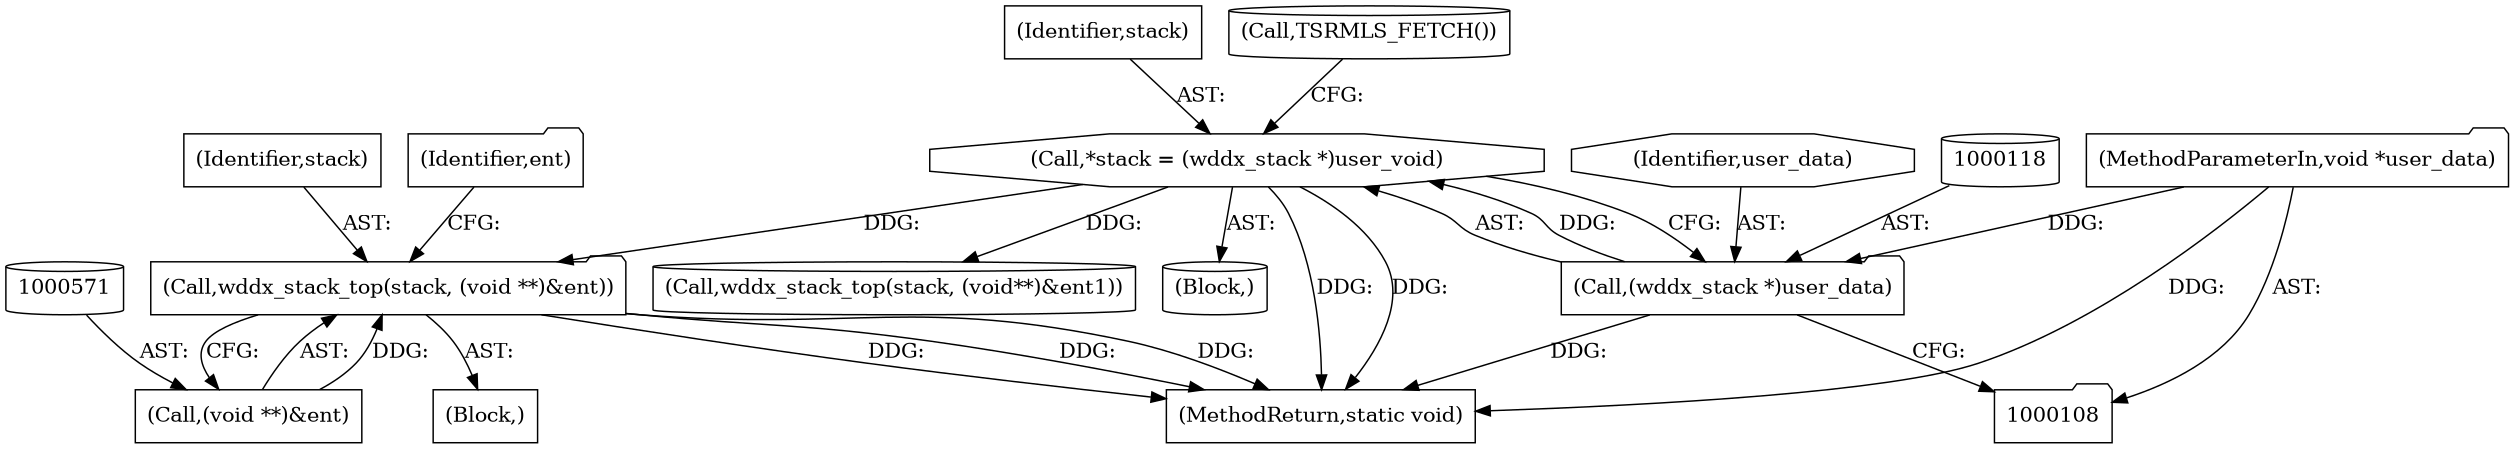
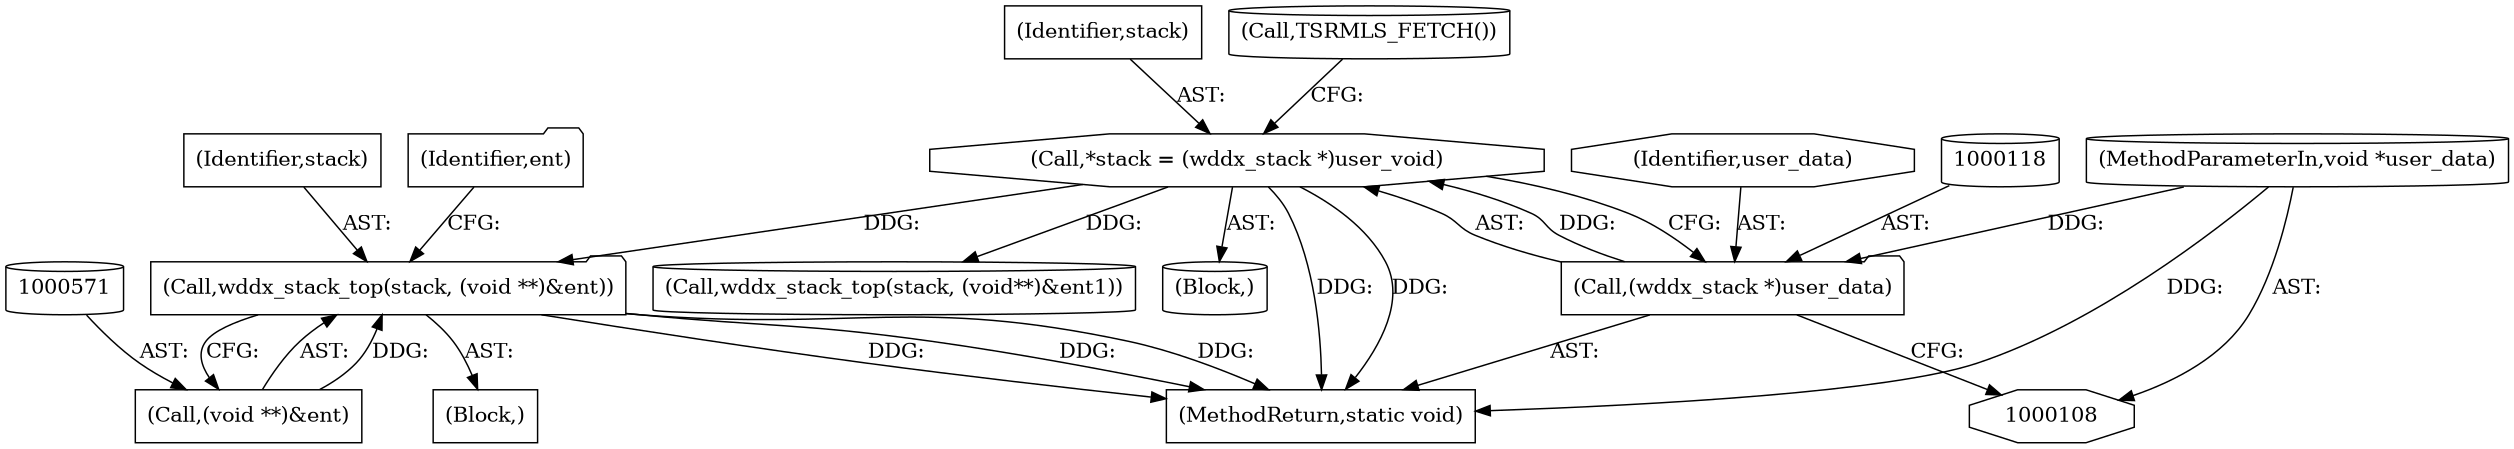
node "(MethodParameterIn,void *user_data)": shape folder -> cylinder
edge "(Call,(wddx_stack *)user_data)" -> "(MethodReturn,static void)": label "DDG: " -> "AST: "
node "1000108": shape folder -> octagon
